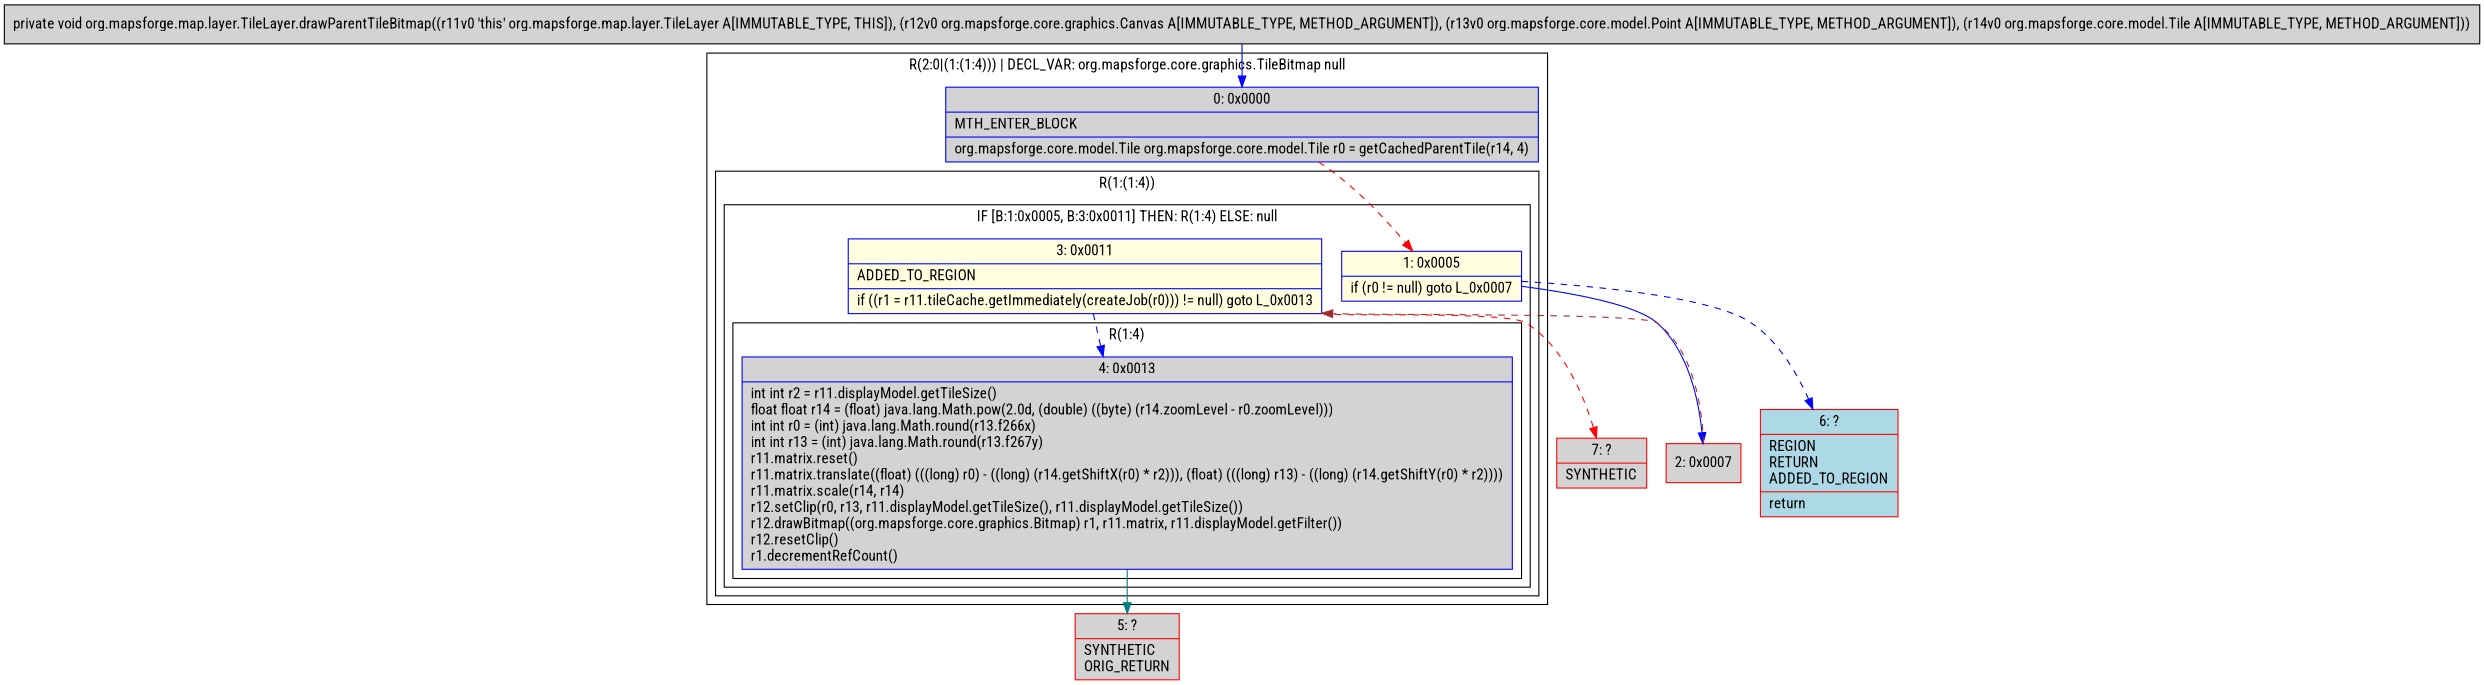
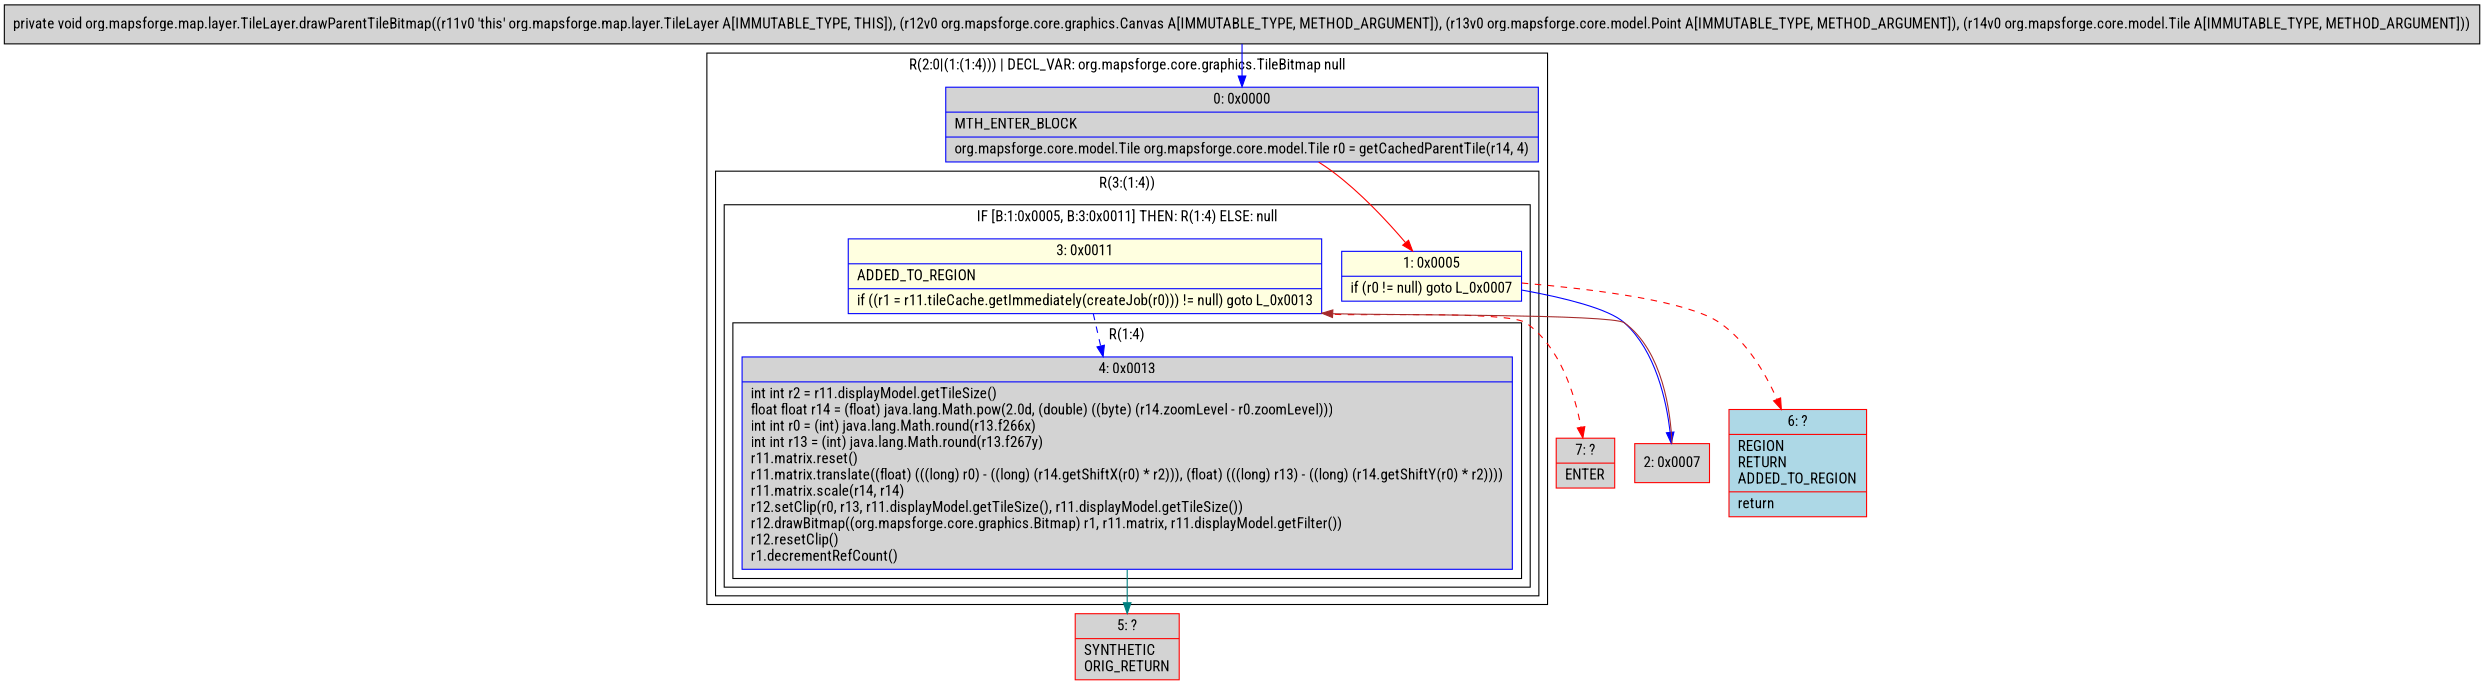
cluster "R(1:(1:4))": label "R(1:(1:4))" -> "R(3:(1:4))"
edge "0: 0x0000" -> "1: 0x0005": style dashed -> solid
edge "1: 0x0005" -> "6: ?": color blue -> red
edge "2: 0x0007" -> "3: 0x0011": style dashed -> solid
node "7: ?": text "SYNTHETIC" -> "ENTER"
